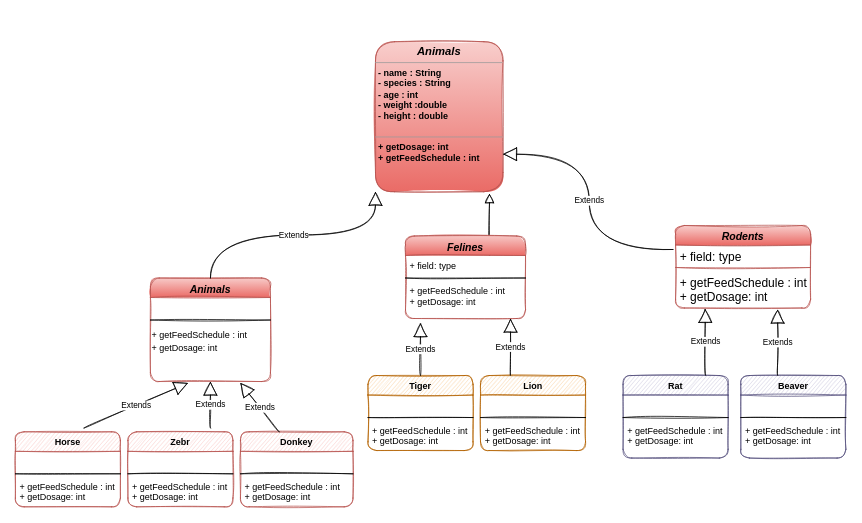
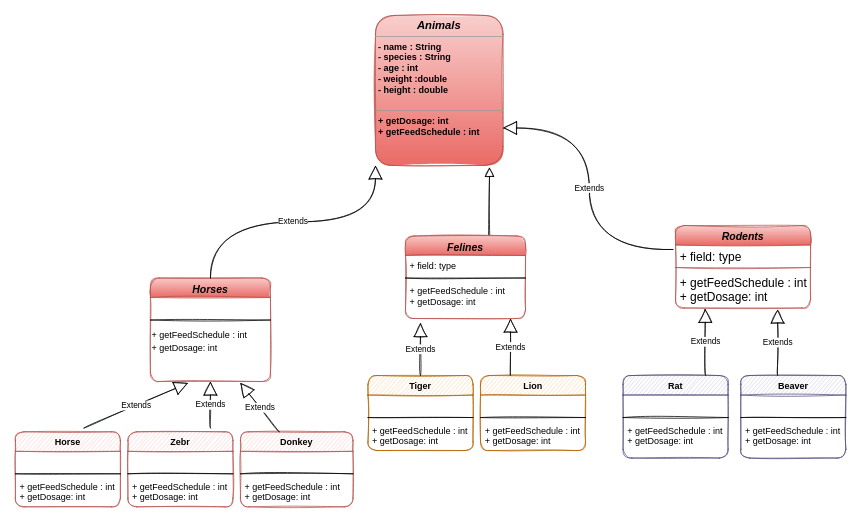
node "Animals - name : String - species : String - age : int - weight :double - height : double + getDosage: int + getFeedSchedule : int": moved (439, 117) -> (439, 90)
node "Animals": label "Animals" -> "Horses"
